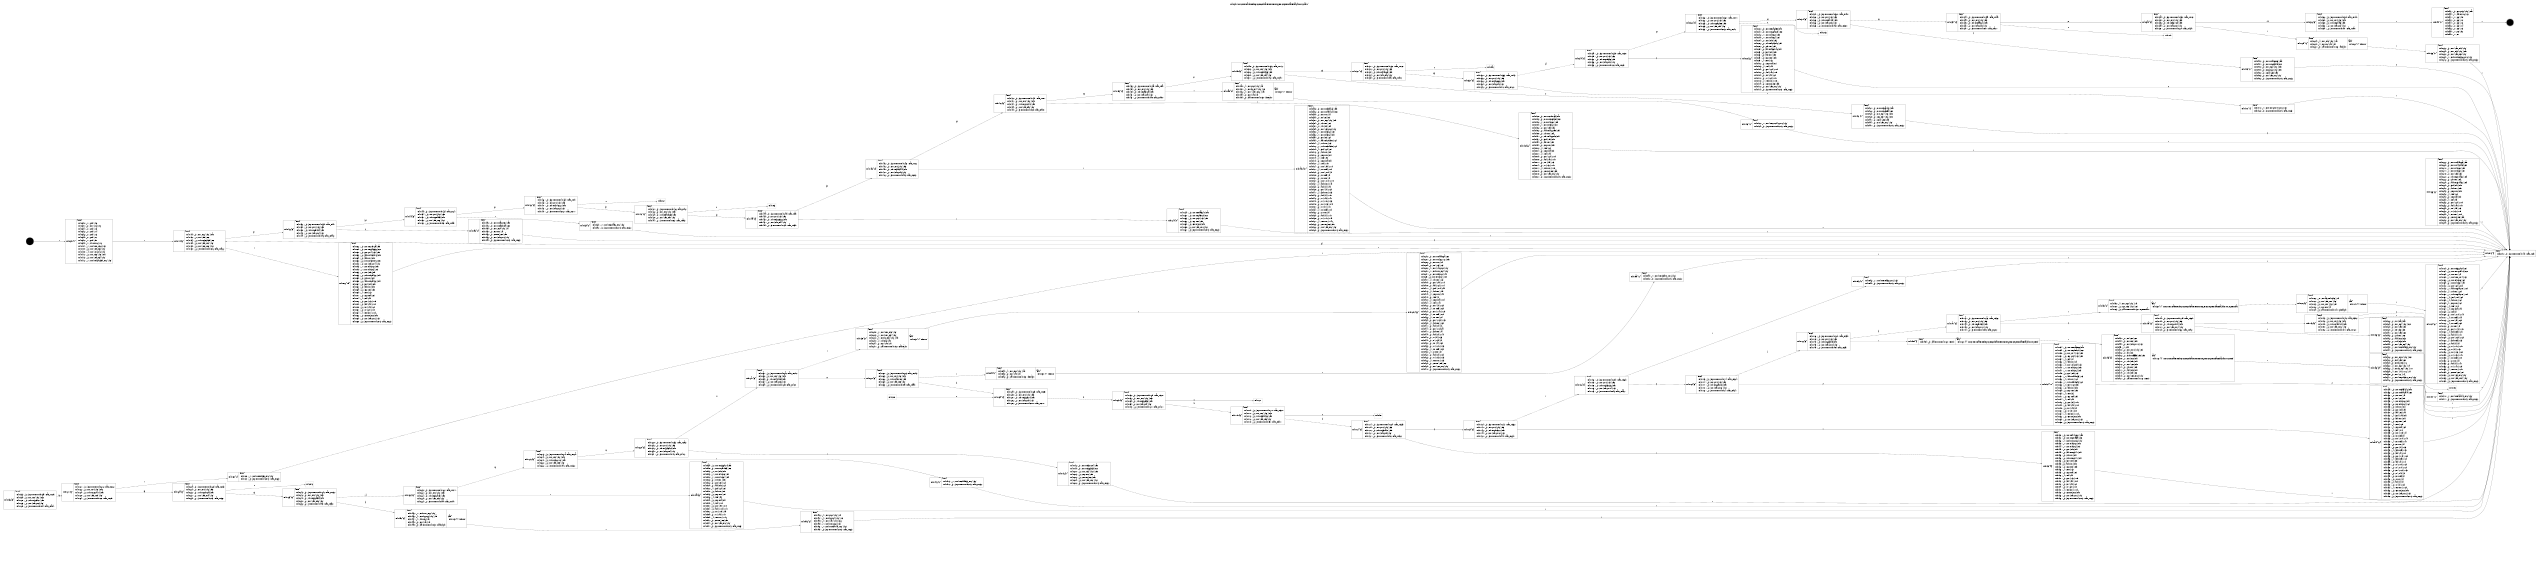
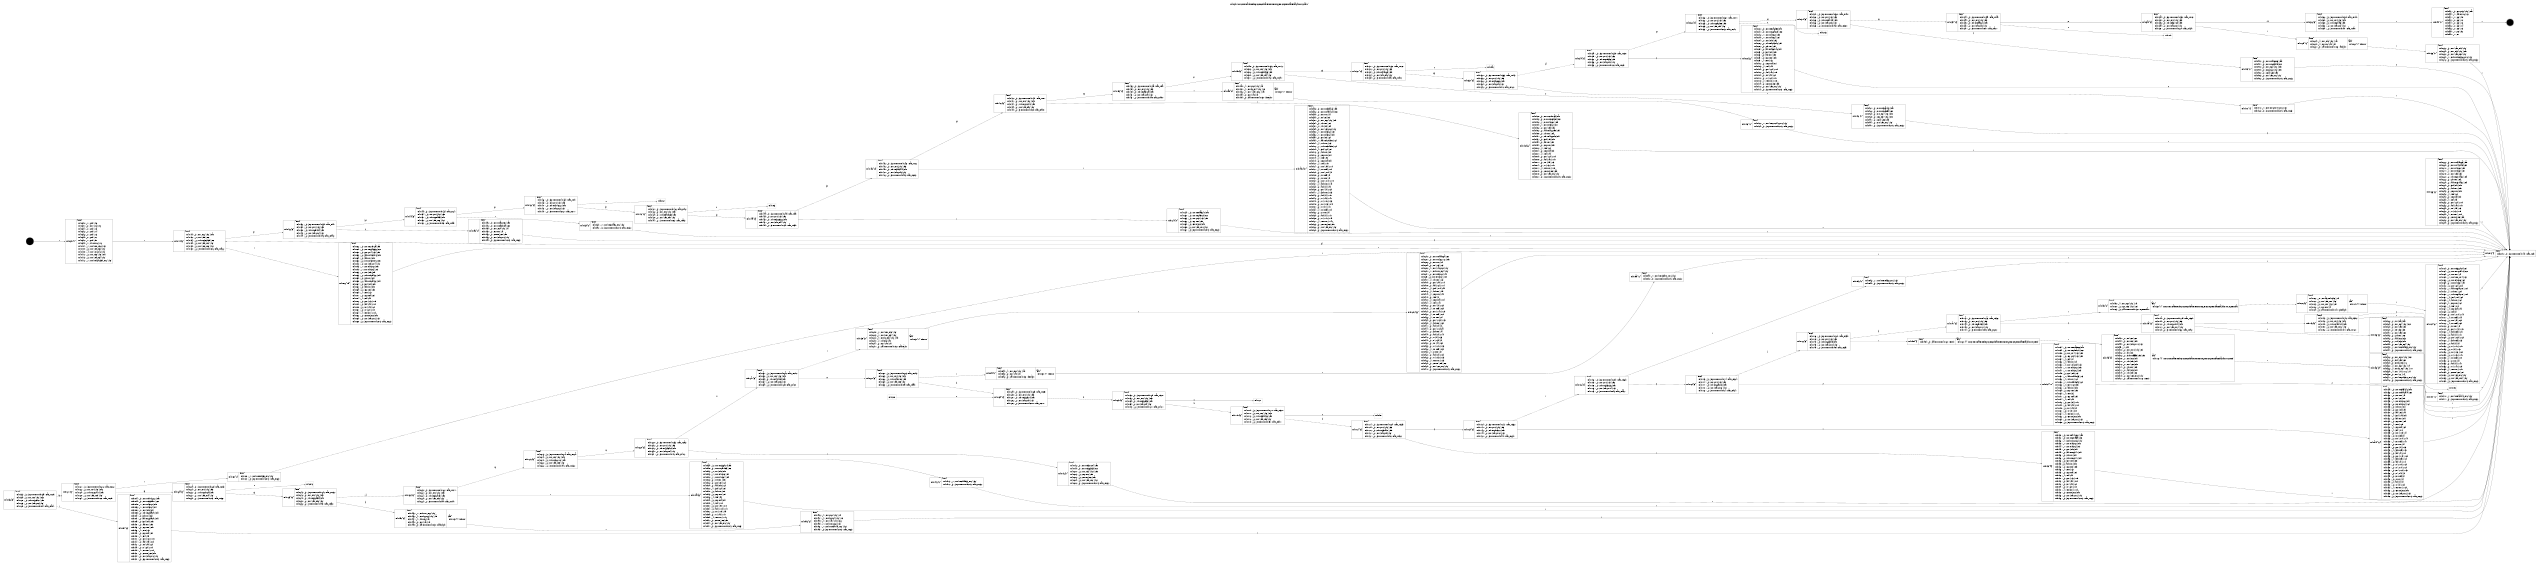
node "0x401ed4 [88]": added
